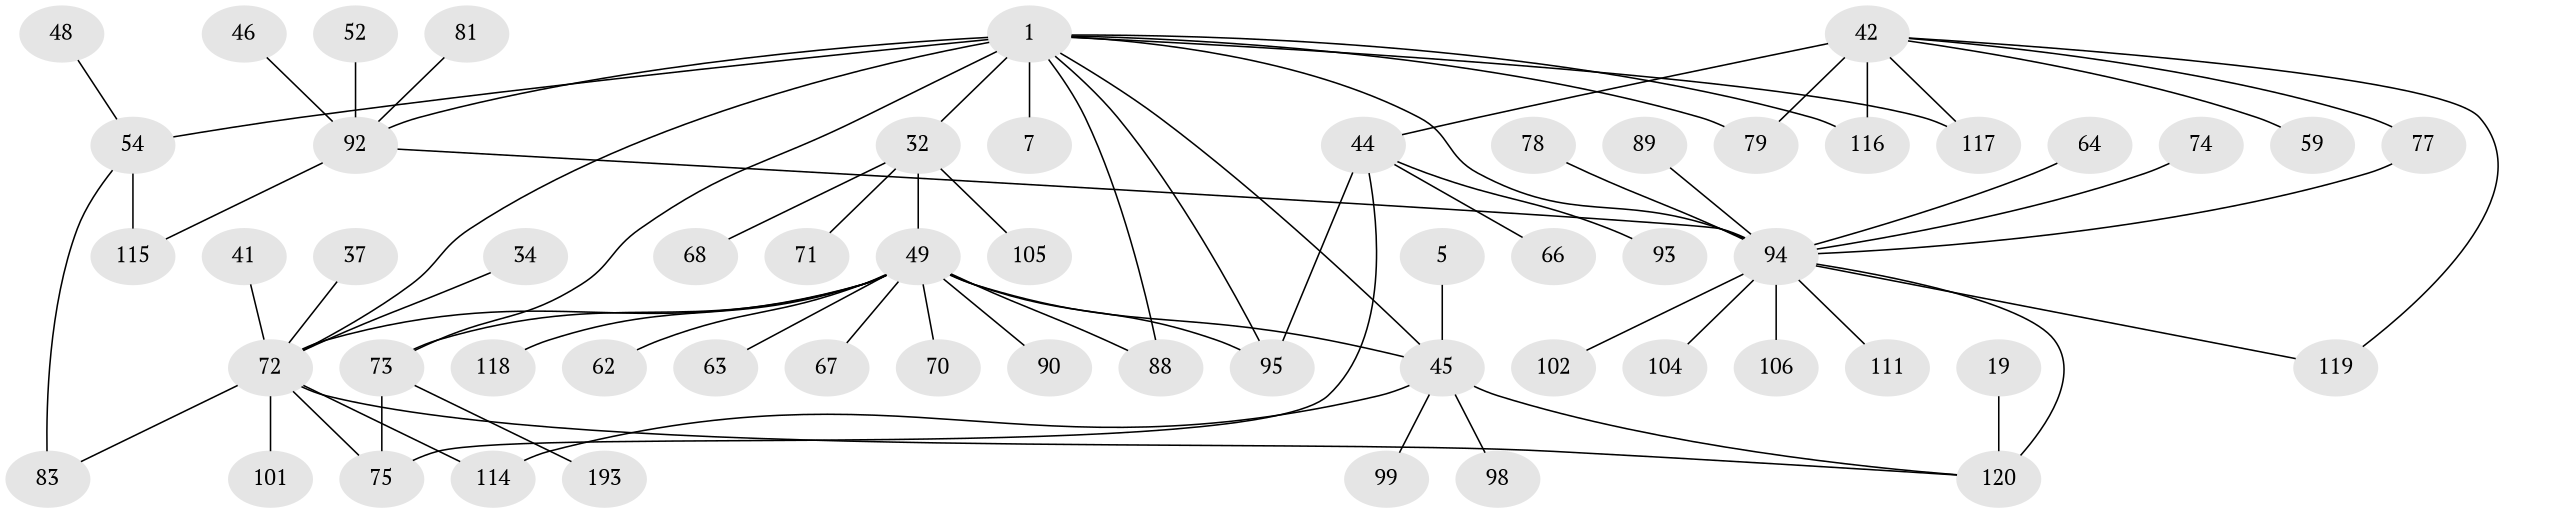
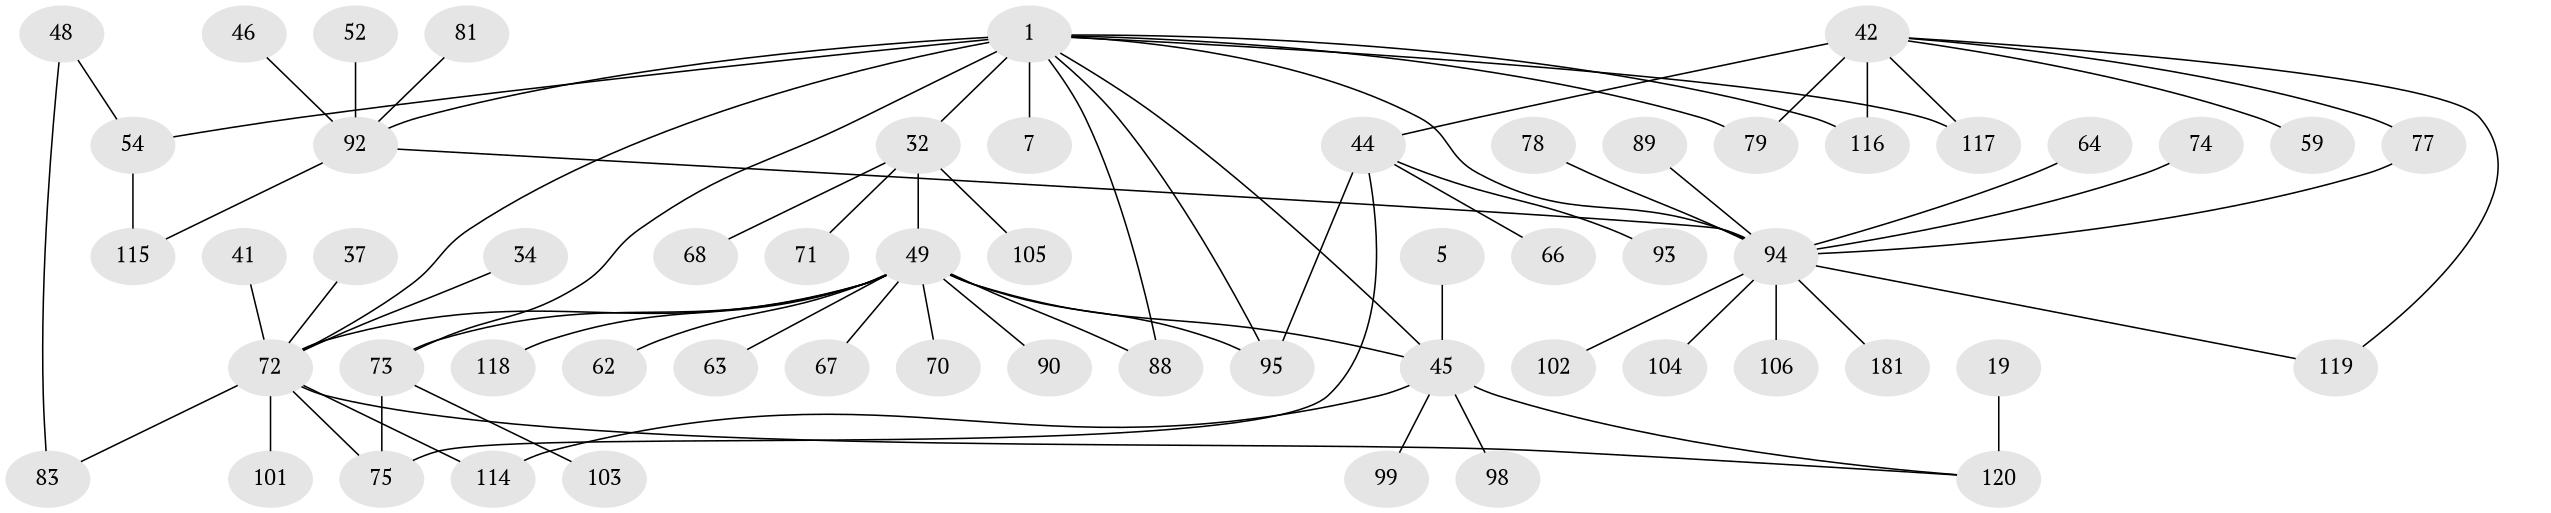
edge "54" -- "83": now "48" -- "83"
edge "94" -- "120": removed
node "111": label "111" -> "181"
node "193": label "193" -> "103"
